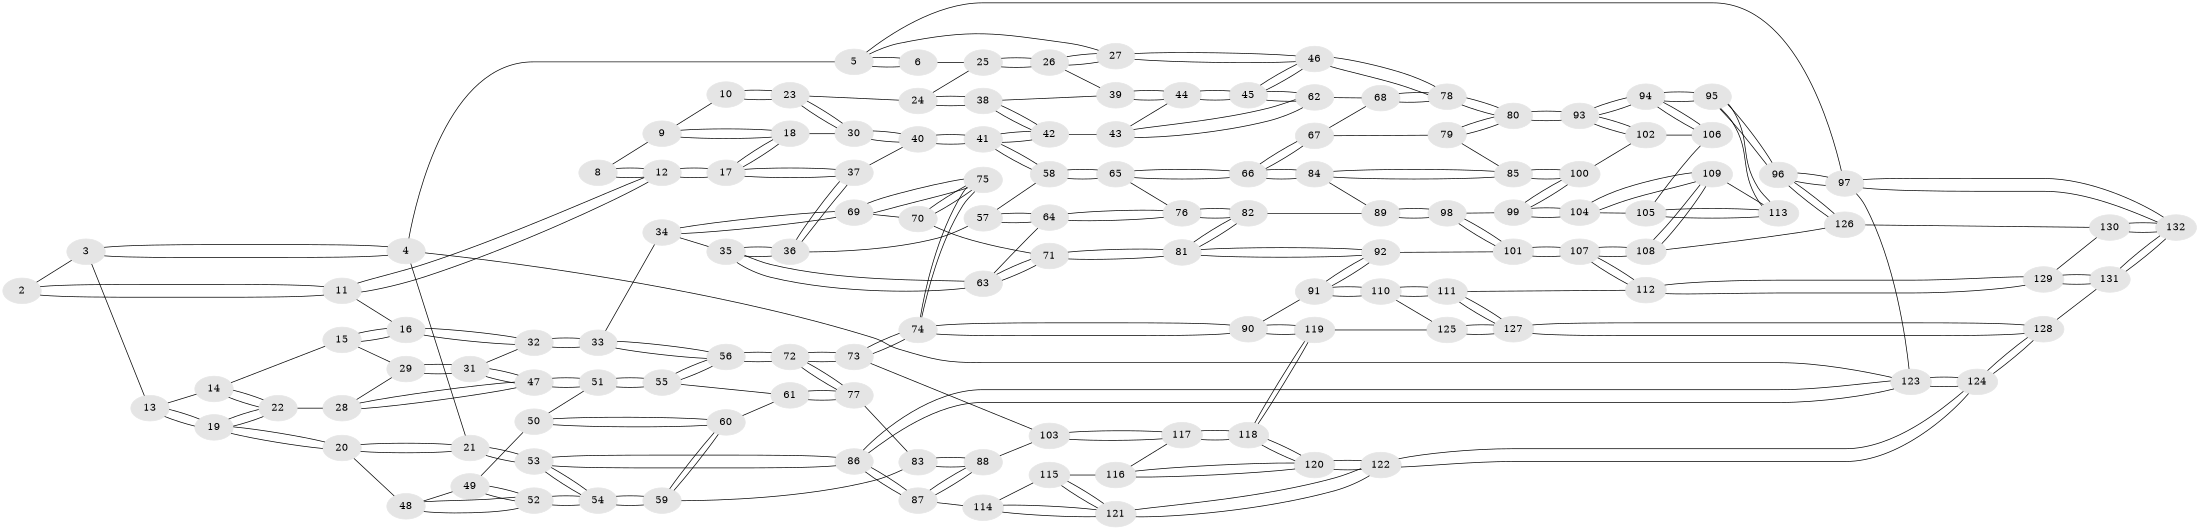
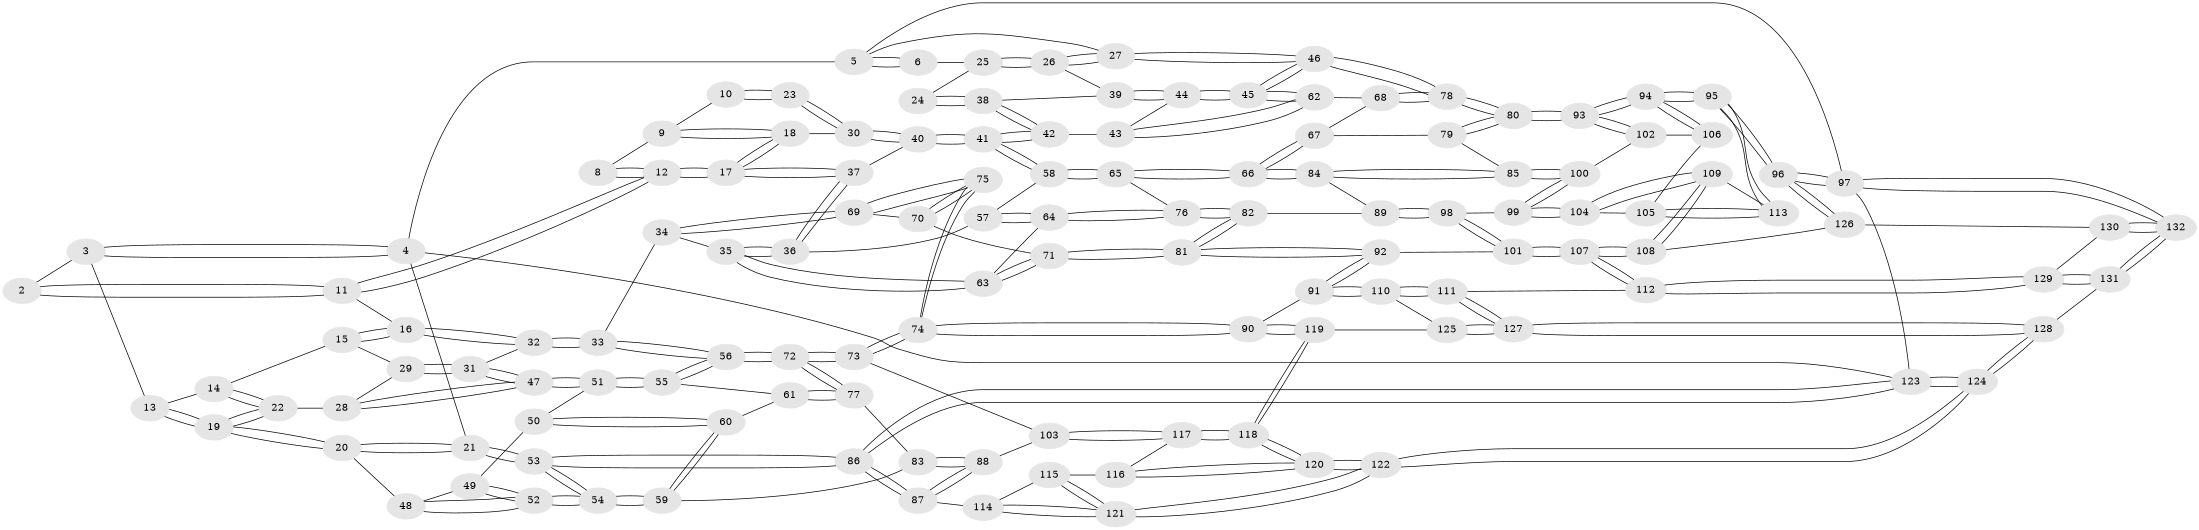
edge "23" -- "24": removed
